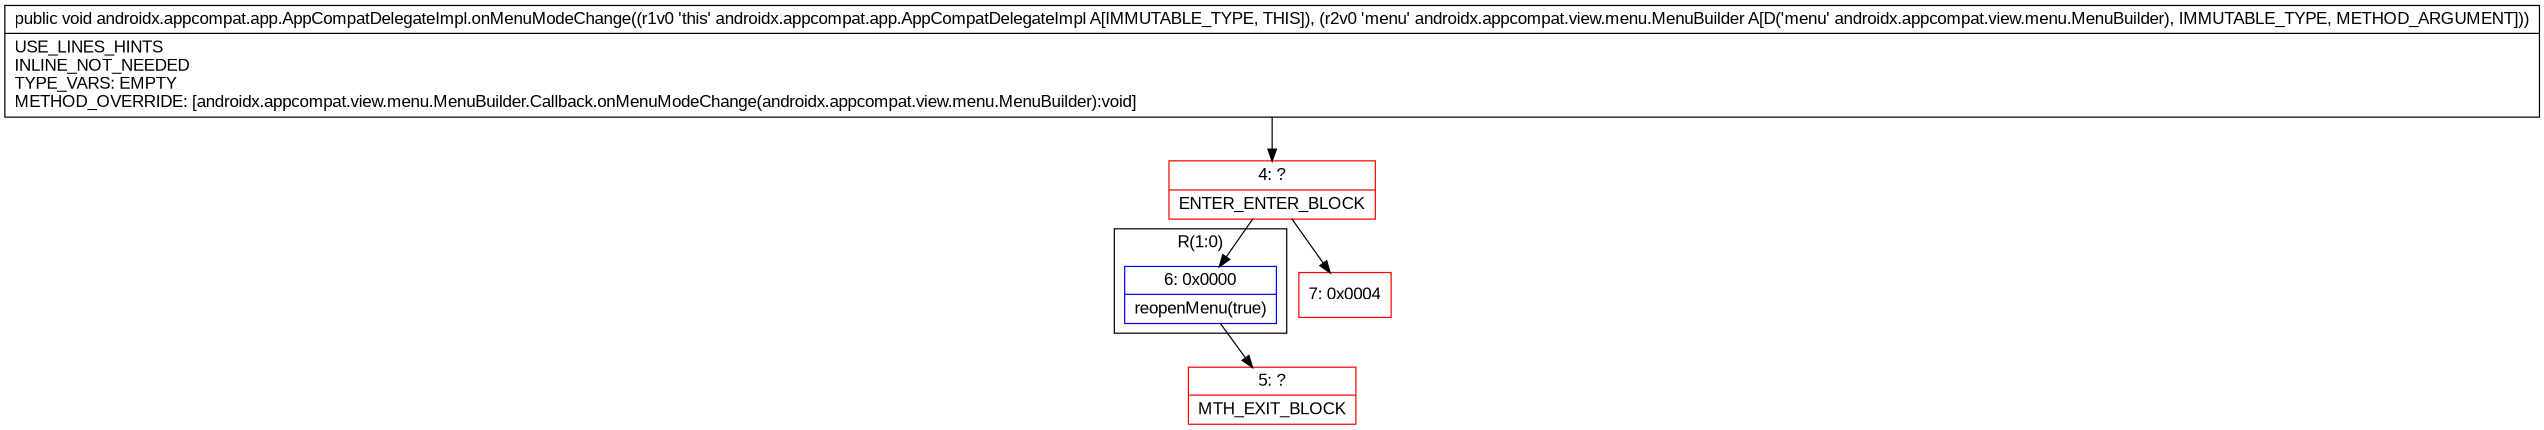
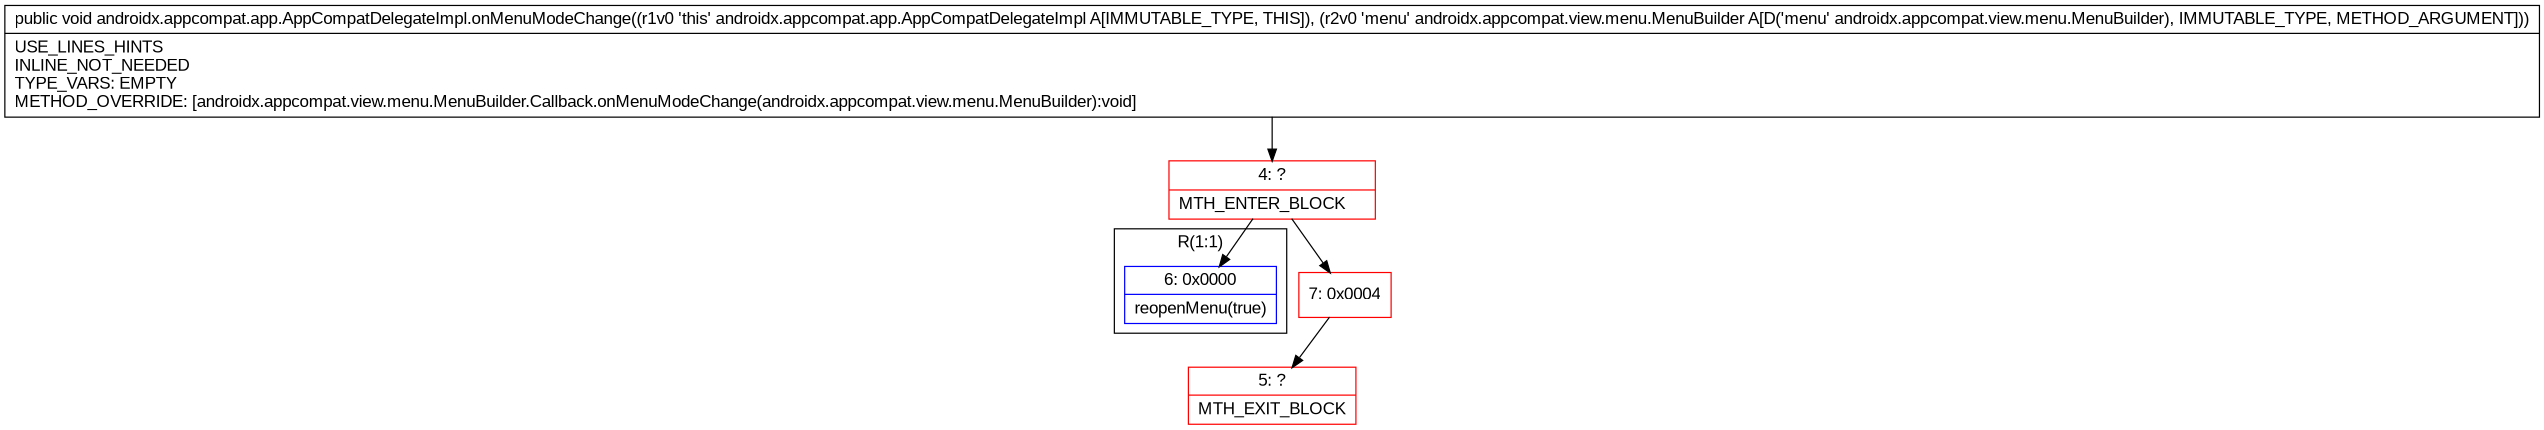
node "4: ?": text "ENTER_ENTER_BLOCK" -> "MTH_ENTER_BLOCK"
cluster "R(1:0)": label "R(1:0)" -> "R(1:1)"
edge "6: 0x0000" -> "5: ?": now "7: 0x0004" -> "5: ?"
